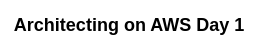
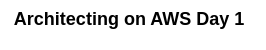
node "Architecting on AWS Day 1": moved (133, 25) -> (133, 19)
